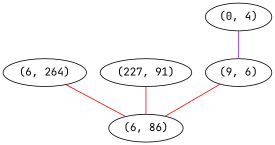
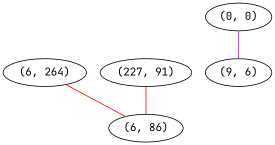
node "(0, 4)": label "(0, 4)" -> "(0, 0)"
edge "(9, 6)" -- "(6, 86)": removed
